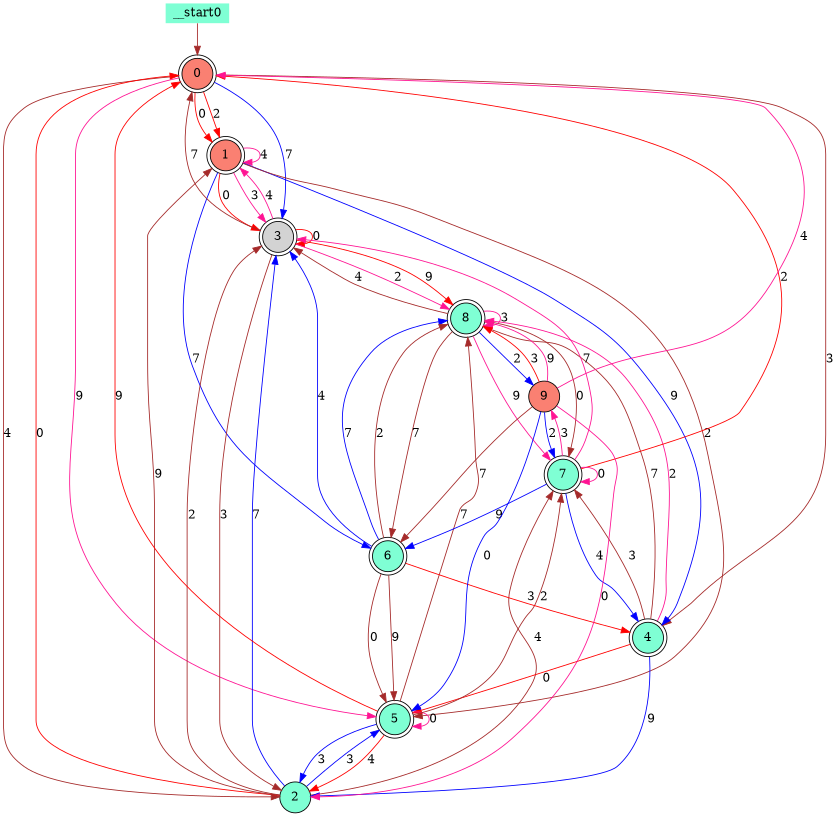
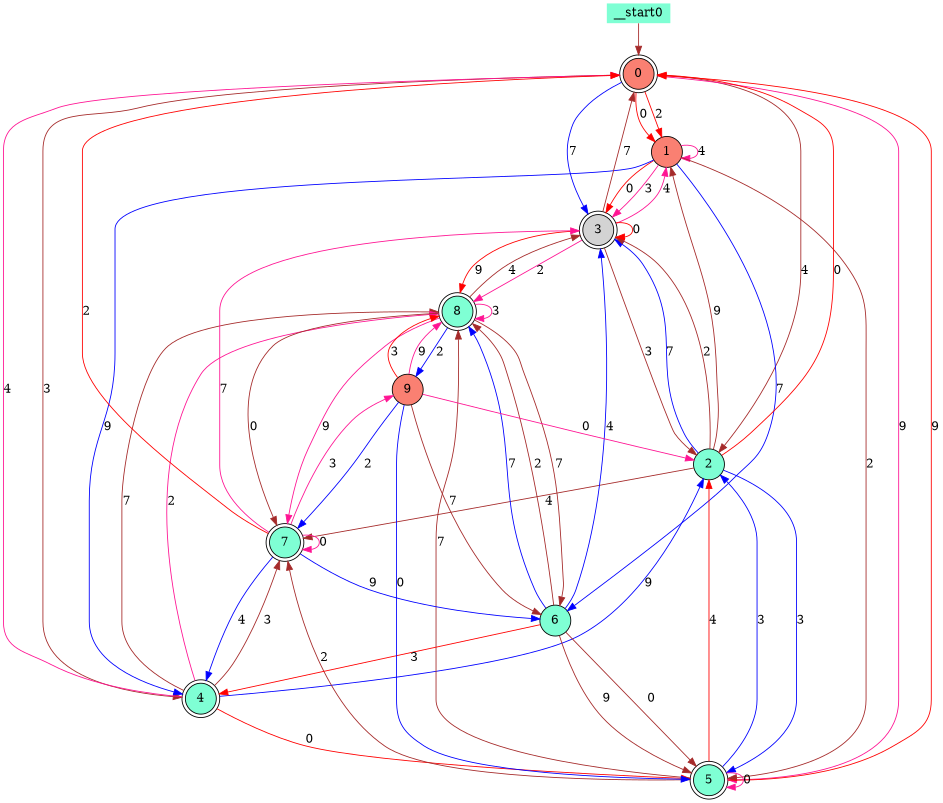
edge "9" -> "0": now "4" -> "0"
node "1": shape doublecircle -> circle
node "6": shape doublecircle -> circle
